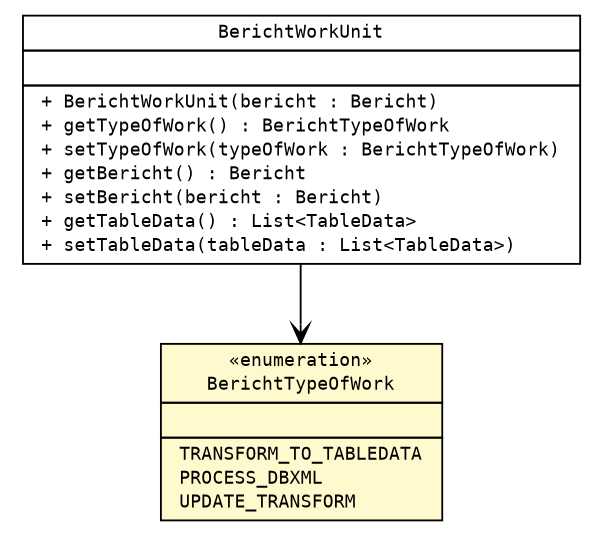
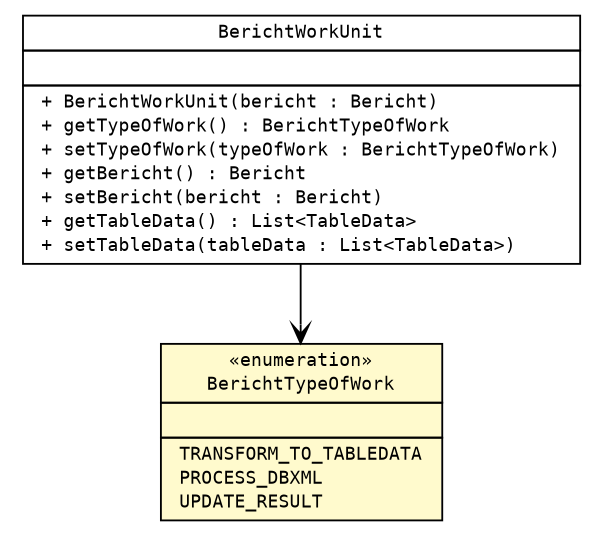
node "BerichtTypeOfWork": text "UPDATE_TRANSFORM" -> "UPDATE_RESULT"
